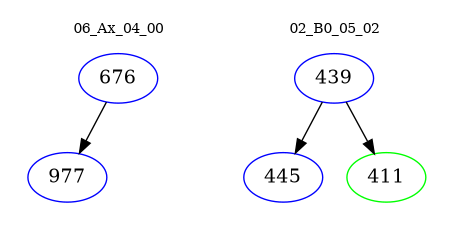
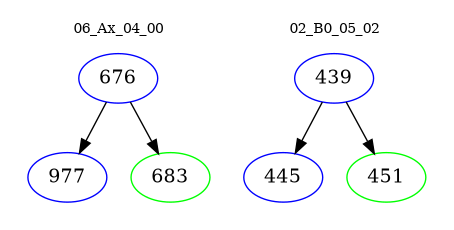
node "683": added
node "411": label "411" -> "451"
